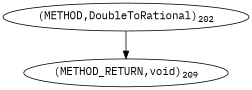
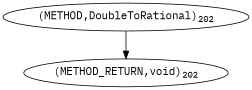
node "(METHOD_RETURN,void)": text "209" -> "202"
